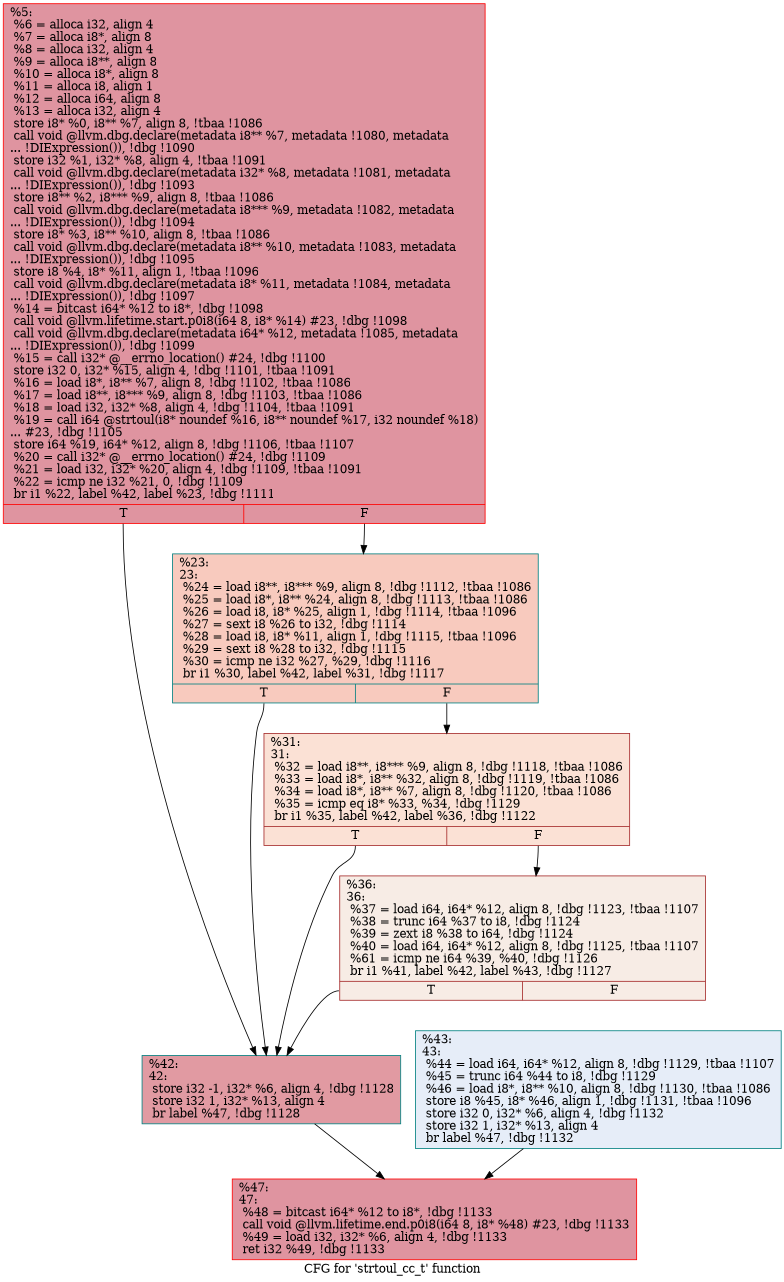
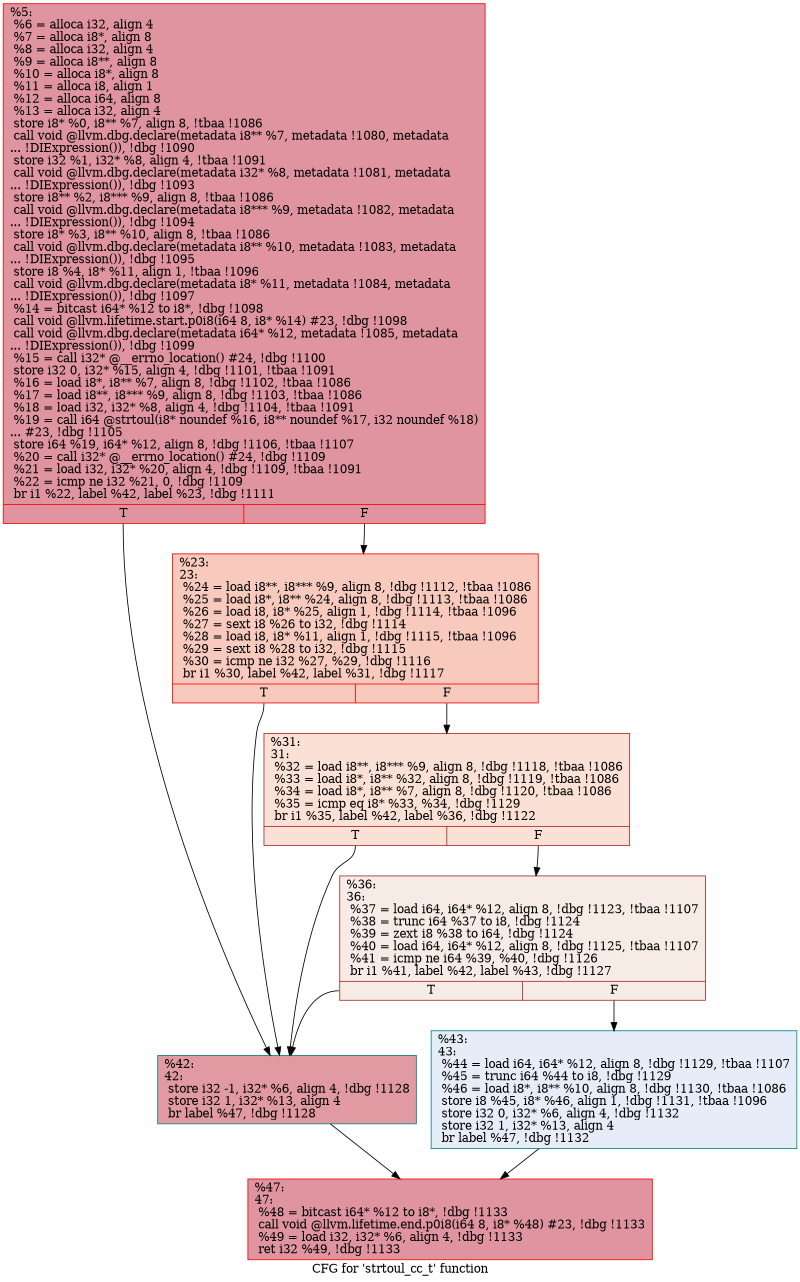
node "%23:": color teal -> red
node "%36:": text "%61 = icmp ne i64 %39, %40, !dbg !1126" -> "%41 = icmp ne i64 %39, %40, !dbg !1126"
edge "%36:" -> "%43:": added
